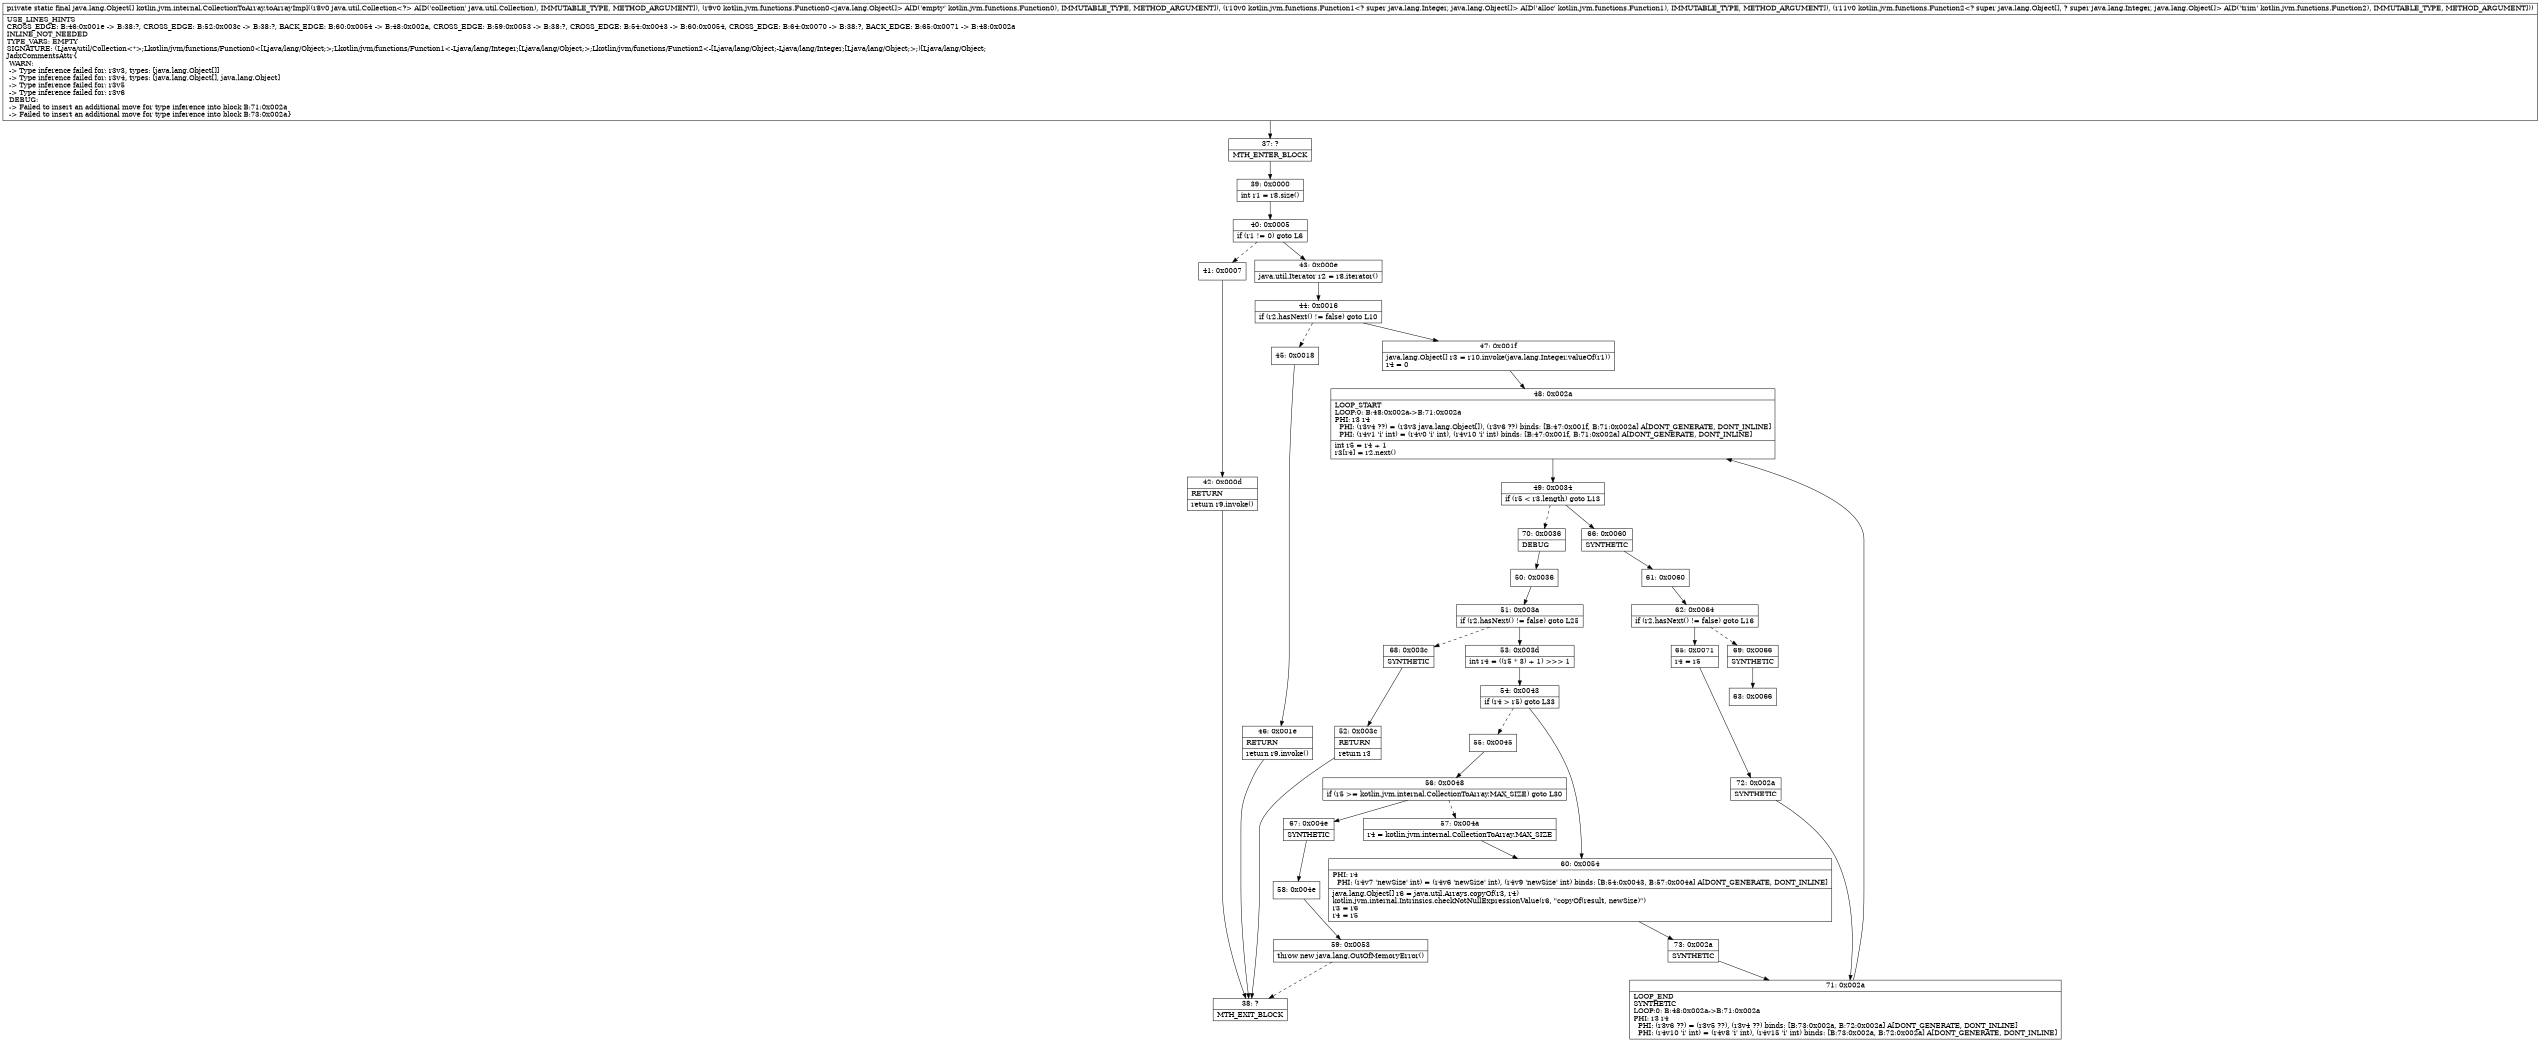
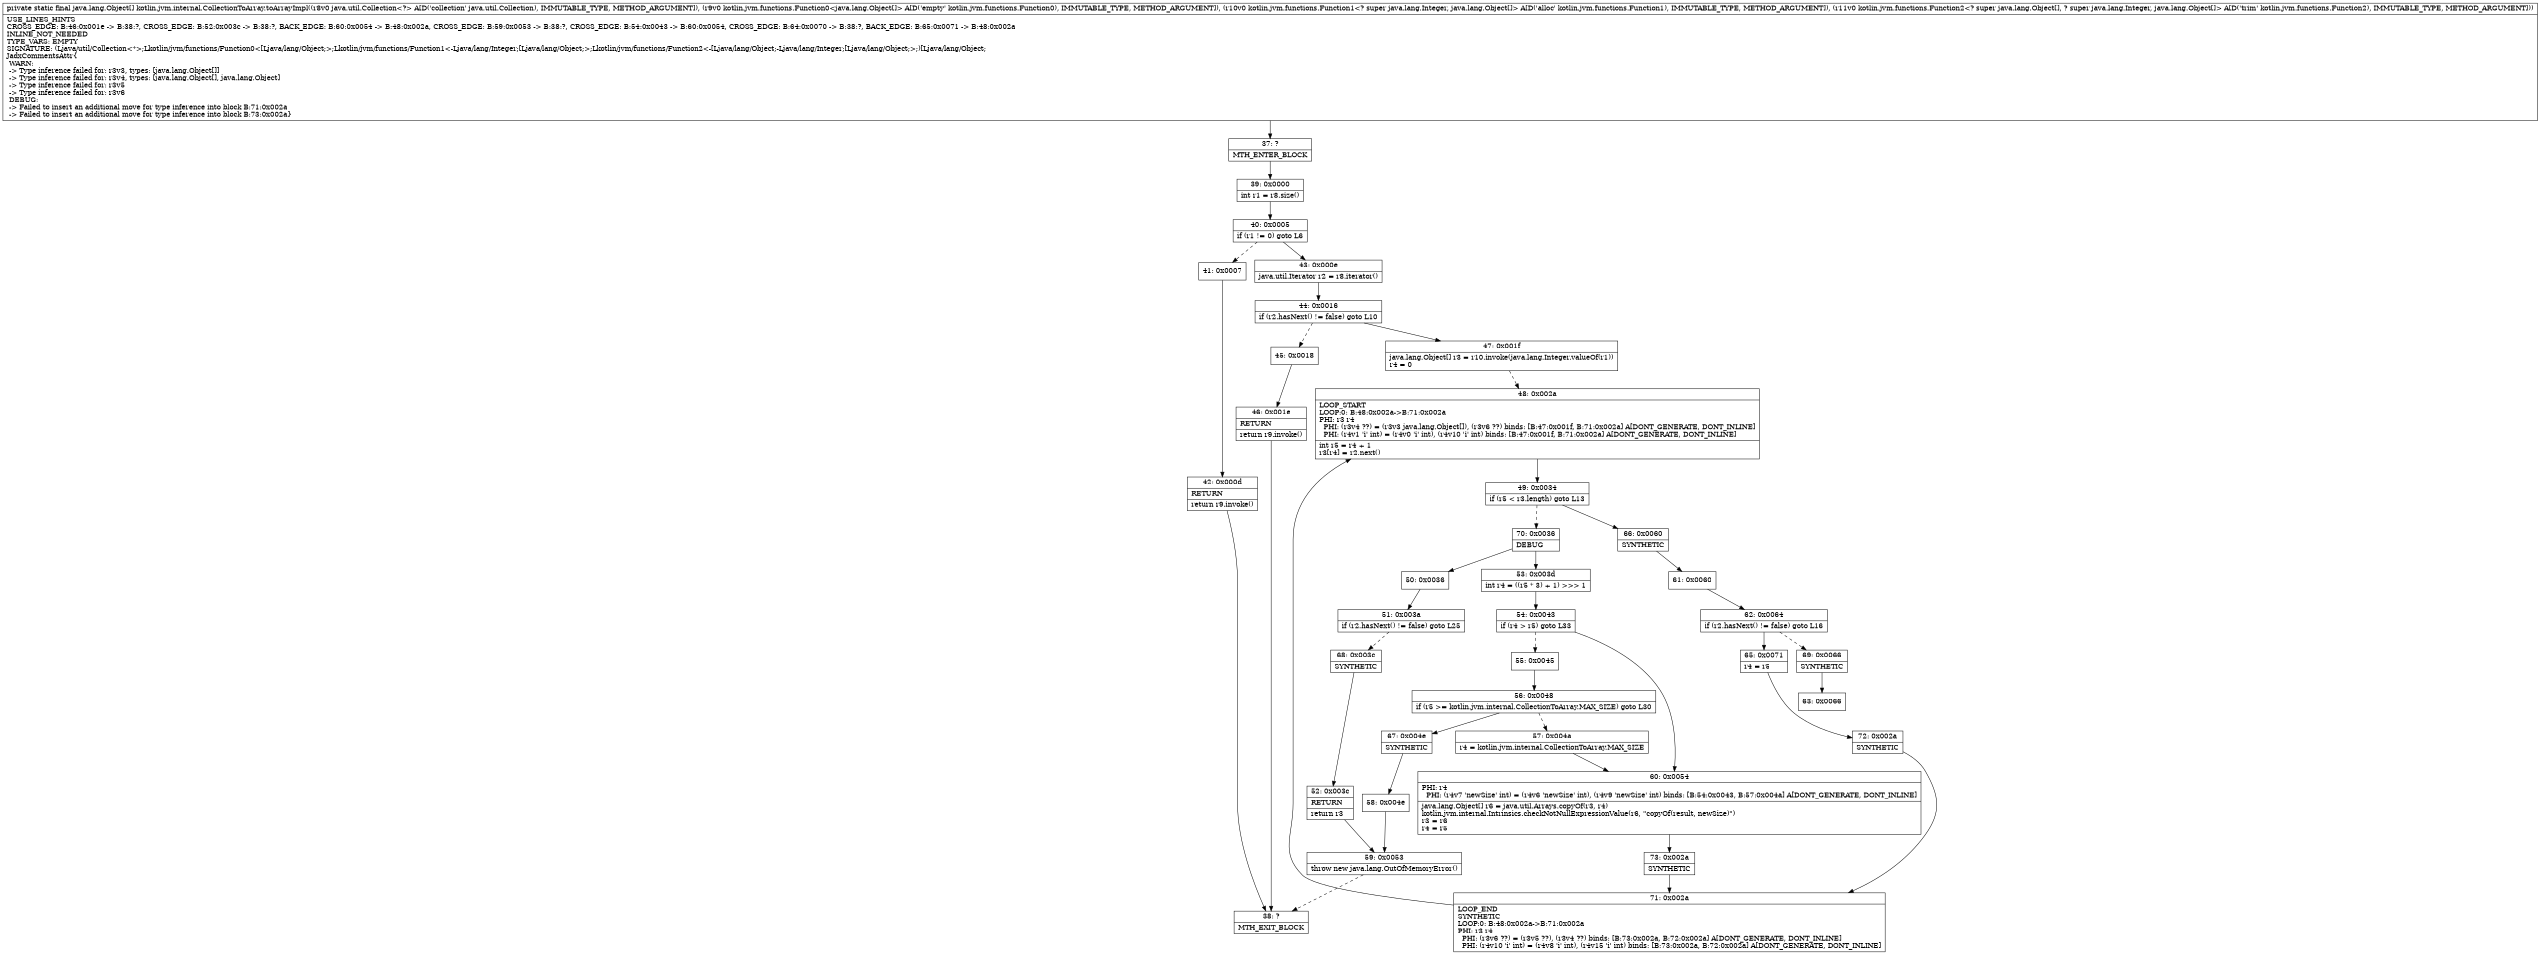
edge "47: 0x001f" -> "48: 0x002a": style solid -> dashed
edge "51: 0x003a" -> "53: 0x003d": now "70: 0x0036" -> "53: 0x003d"
edge "52: 0x003c" -> "38: ?": now "52: 0x003c" -> "59: 0x0053"
